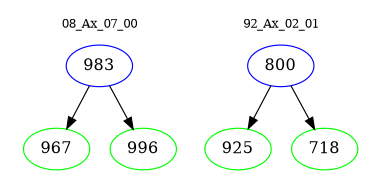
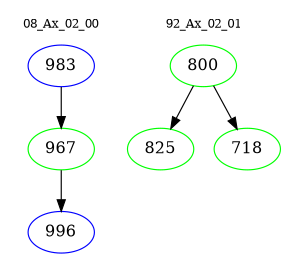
cluster "08_Ax_07_00": label "08_Ax_07_00" -> "08_Ax_02_00"
node "800": color blue -> green
edge "983" -> "996": now "967" -> "996"
node "996": color green -> blue
node "925": label "925" -> "825"
